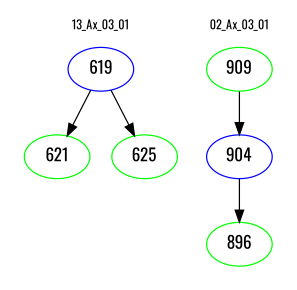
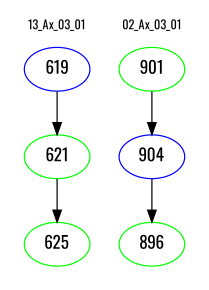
node "909": label "909" -> "901"
edge "619" -> "625": now "621" -> "625"
